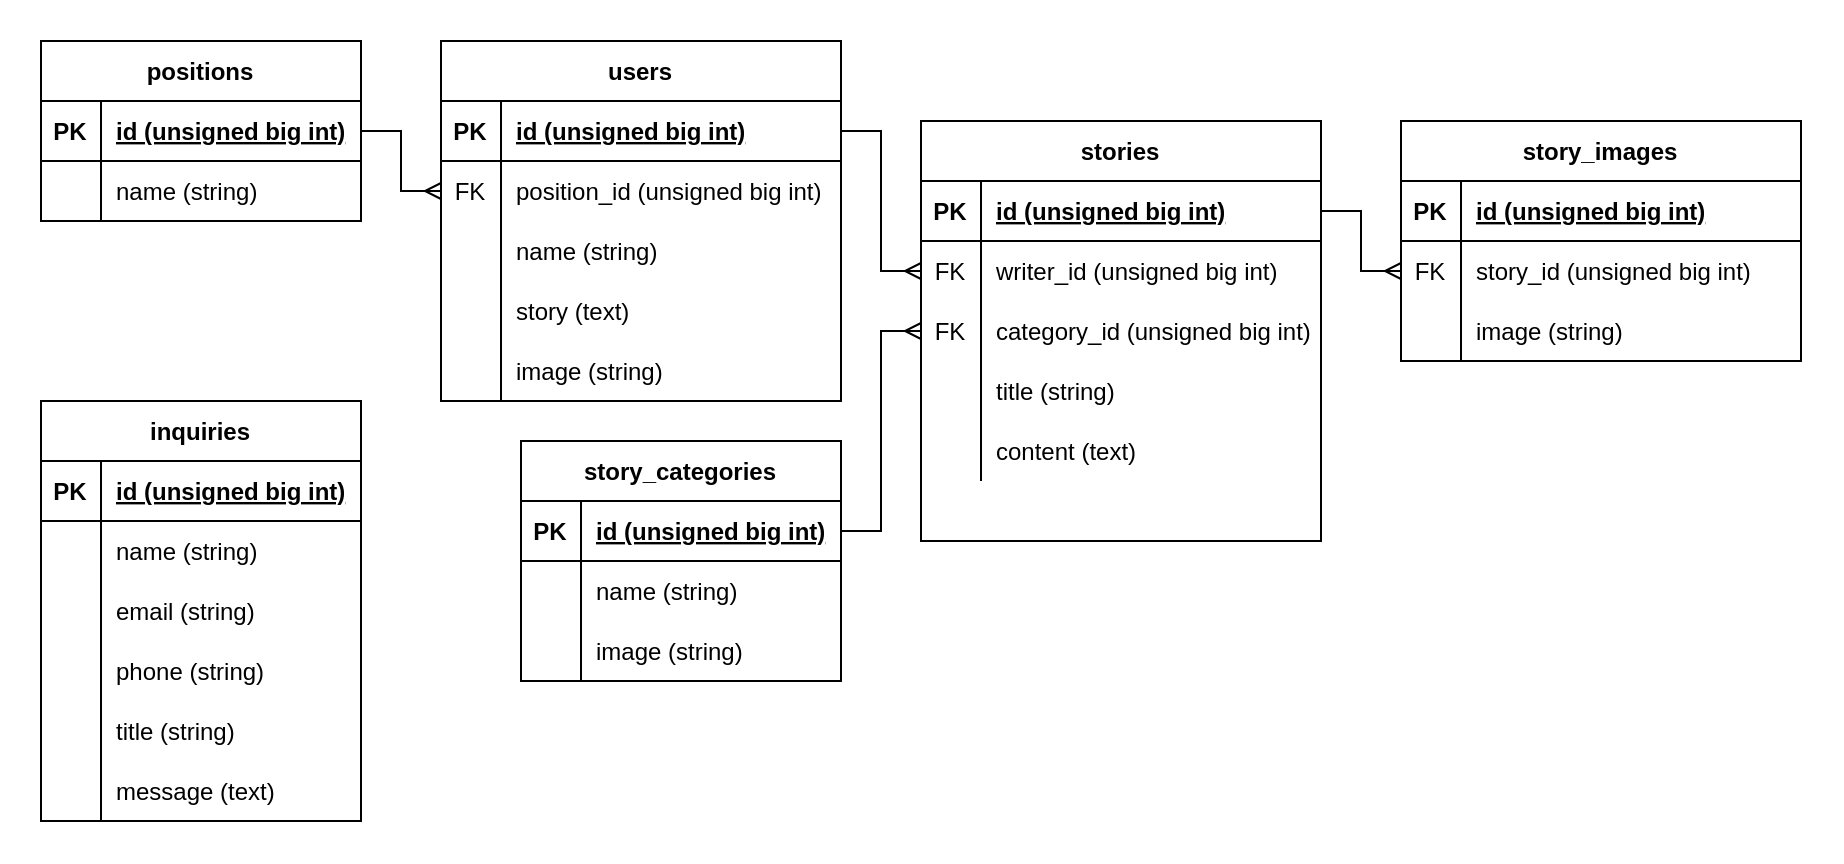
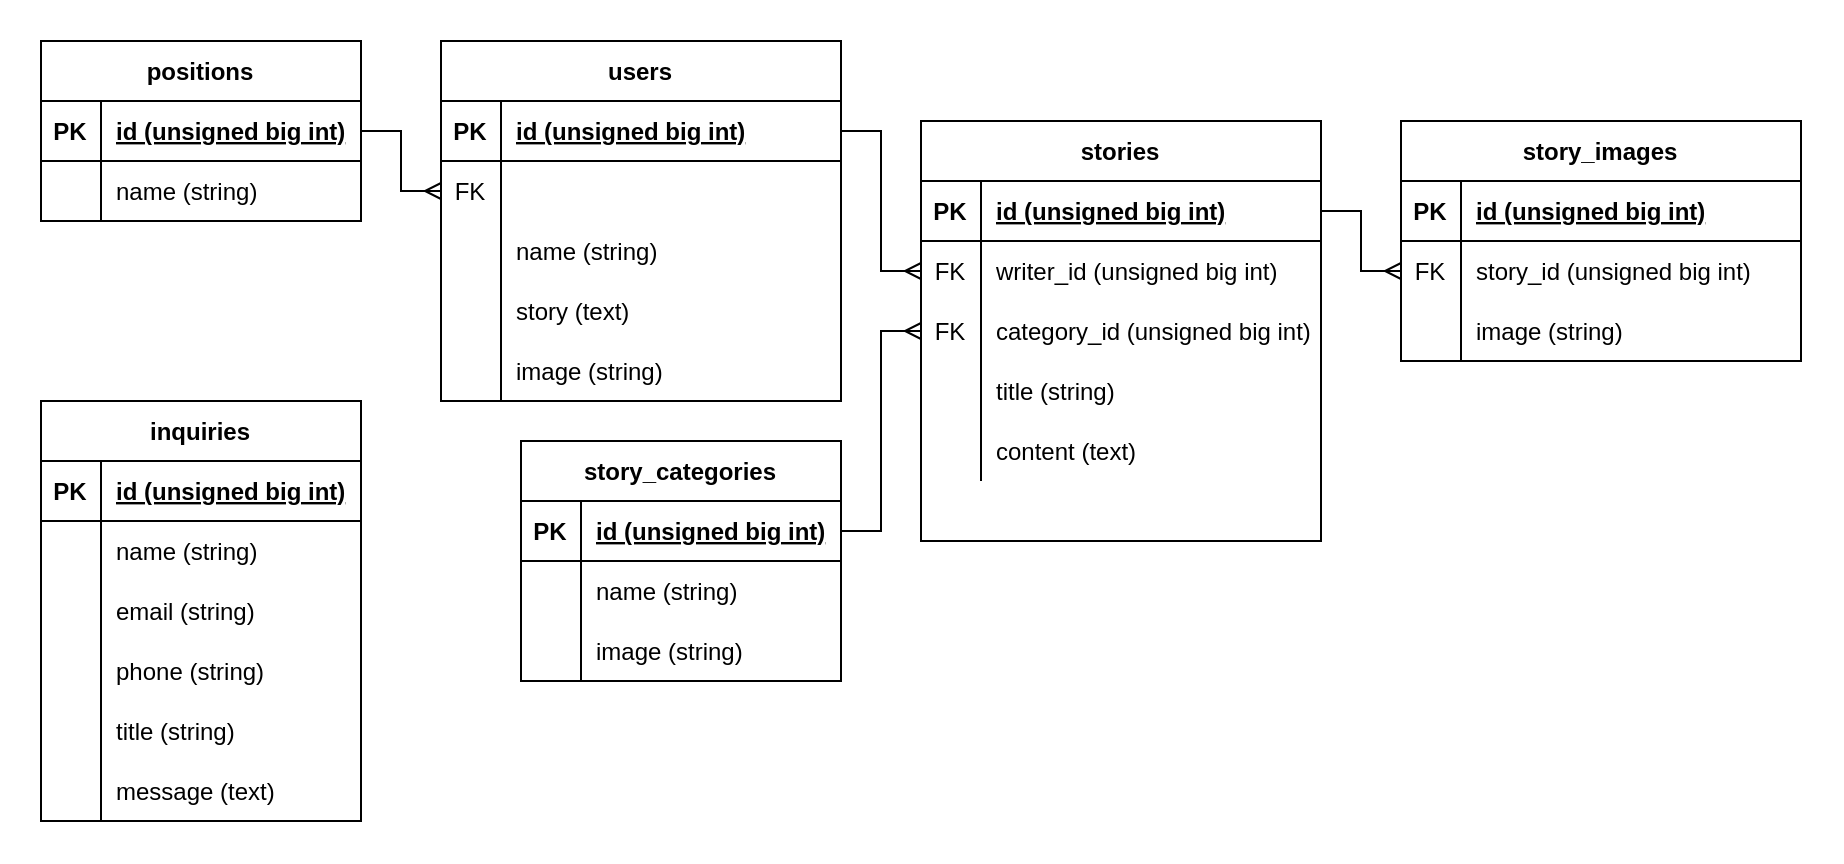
node "position_id (unsigned big int)": removed
